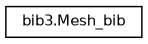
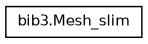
node "bib3.Mesh_bib": label "bib3.Mesh_bib" -> "bib3.Mesh_slim"
